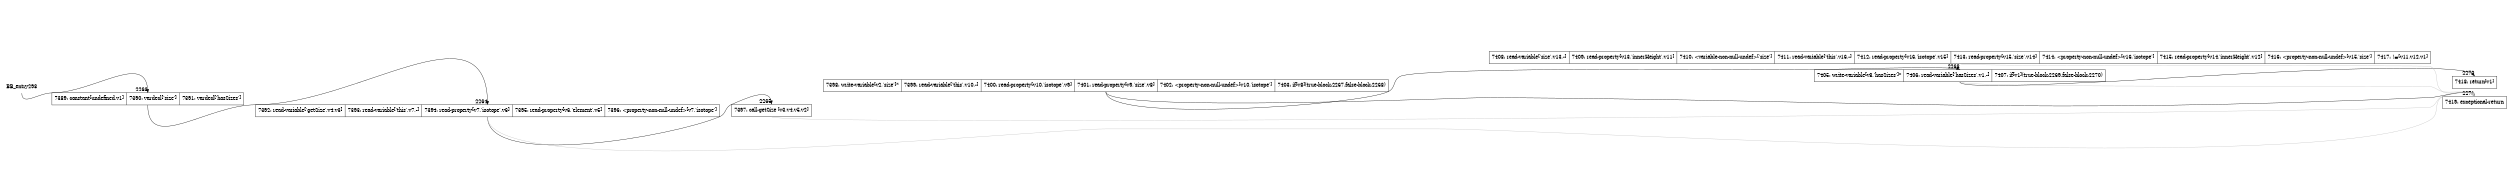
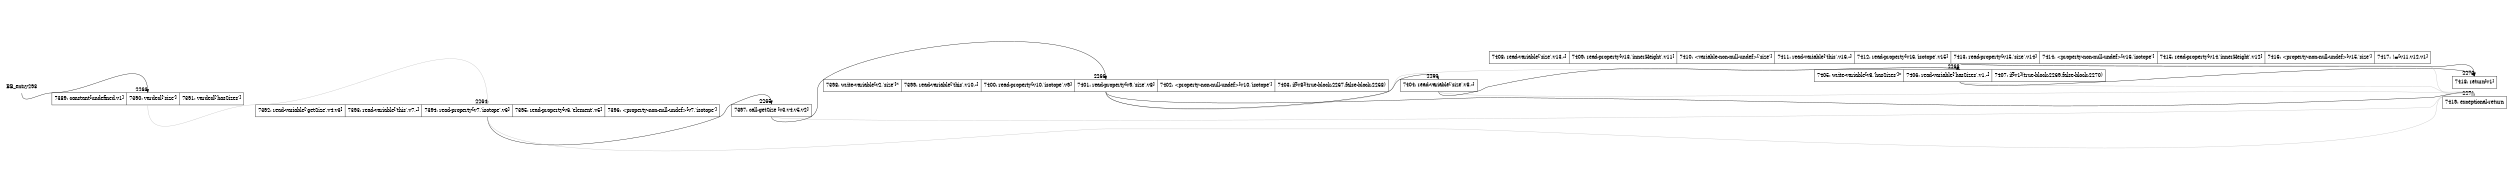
edge "7397: call-getSize [v3,v4,v5,v2]" -> "7398: write-variable[v2,'size']*": added
edge "7408: read-variable['size',v13,-]" -> "7418: return[v1]": added
edge "7398: write-variable[v2,'size']*" -> "7405: write-variable[v8,'hasSizes']*": color black -> gray
node "7404: read-variable['size',v8,-]": added
edge "7389: constant[undefined,v1]" -> "7392: read-variable['getSize',v4,v3]": color black -> gray
